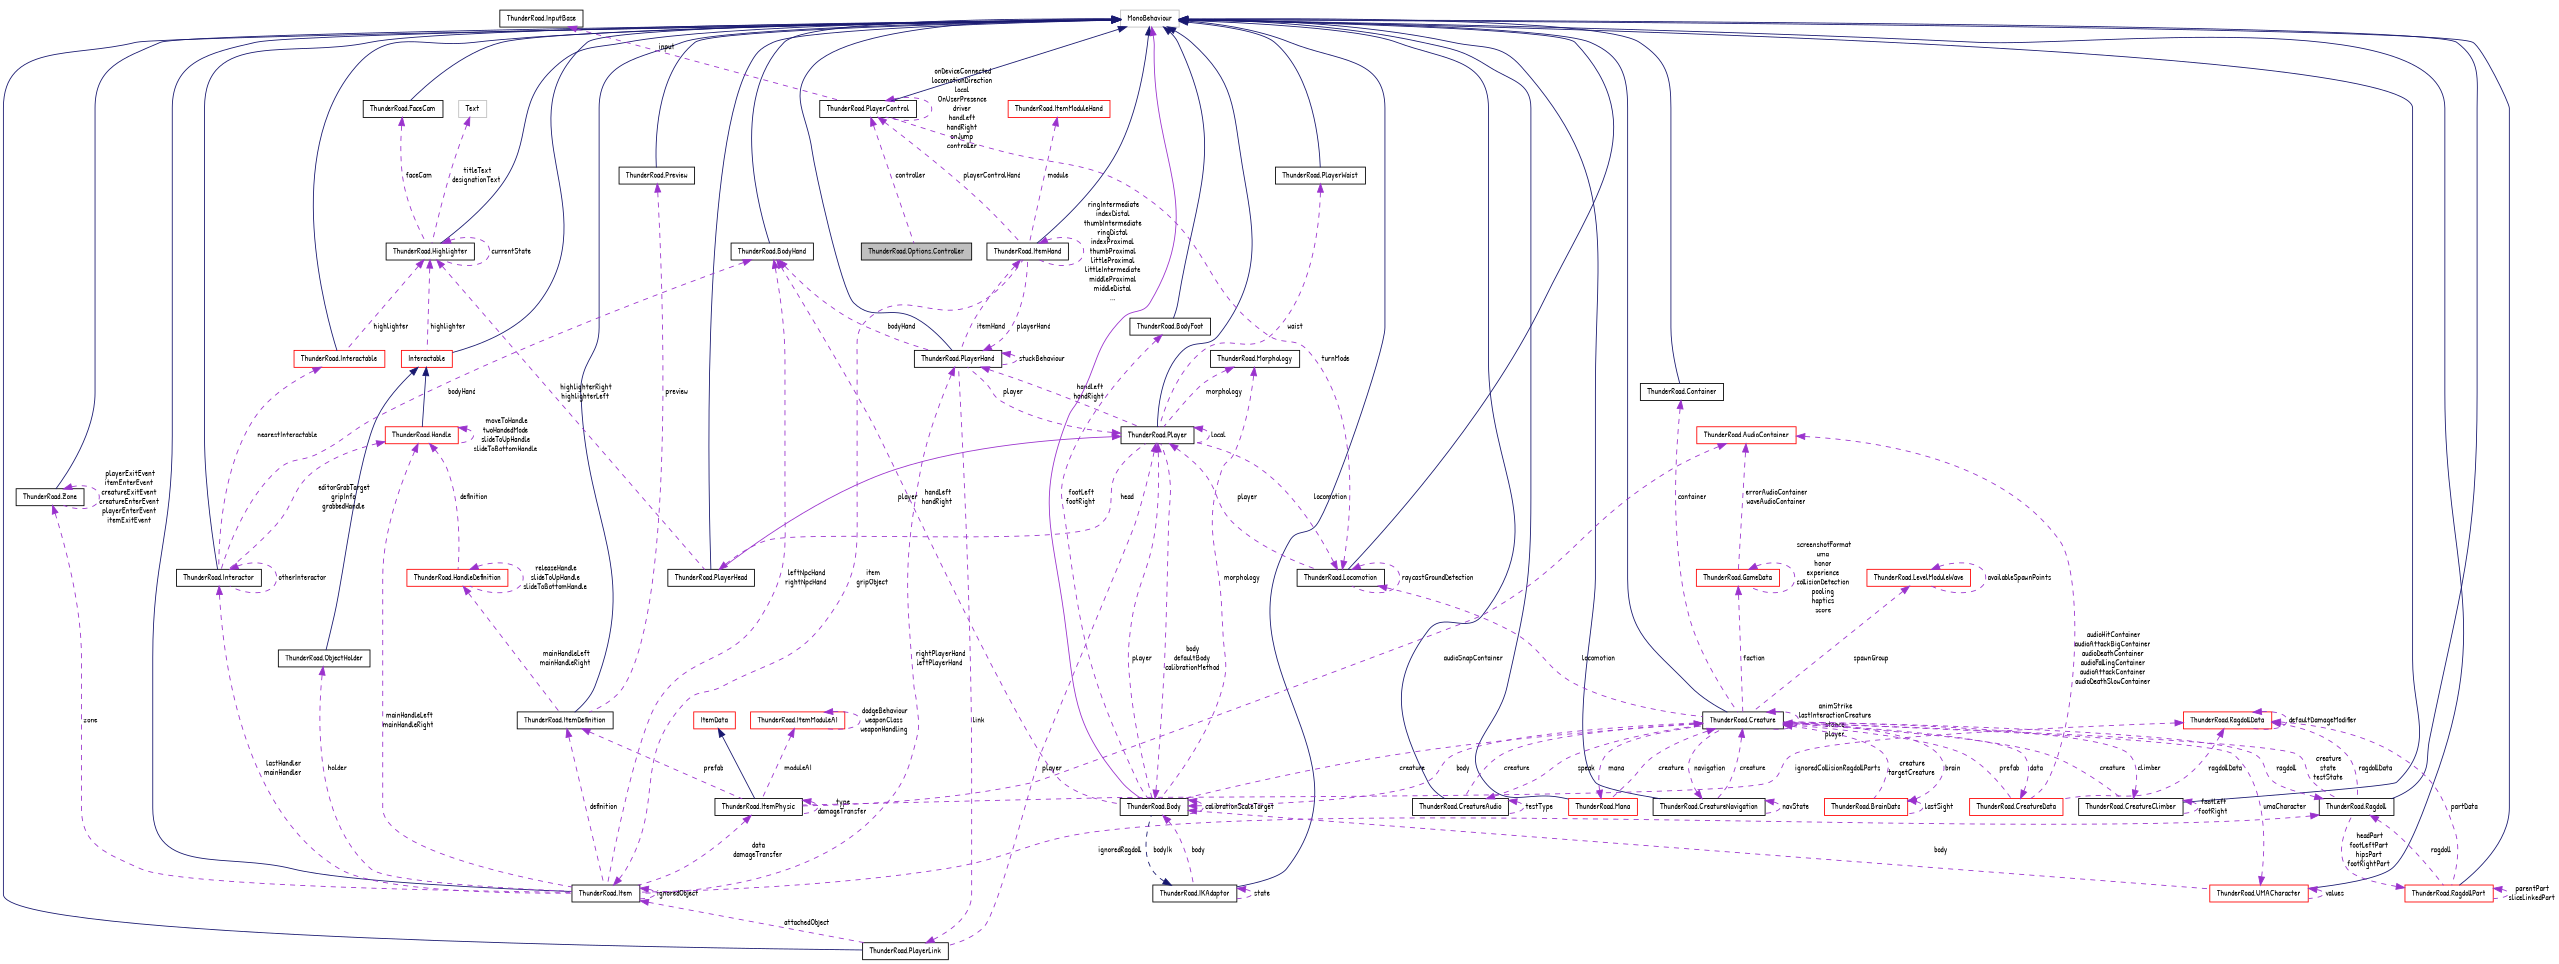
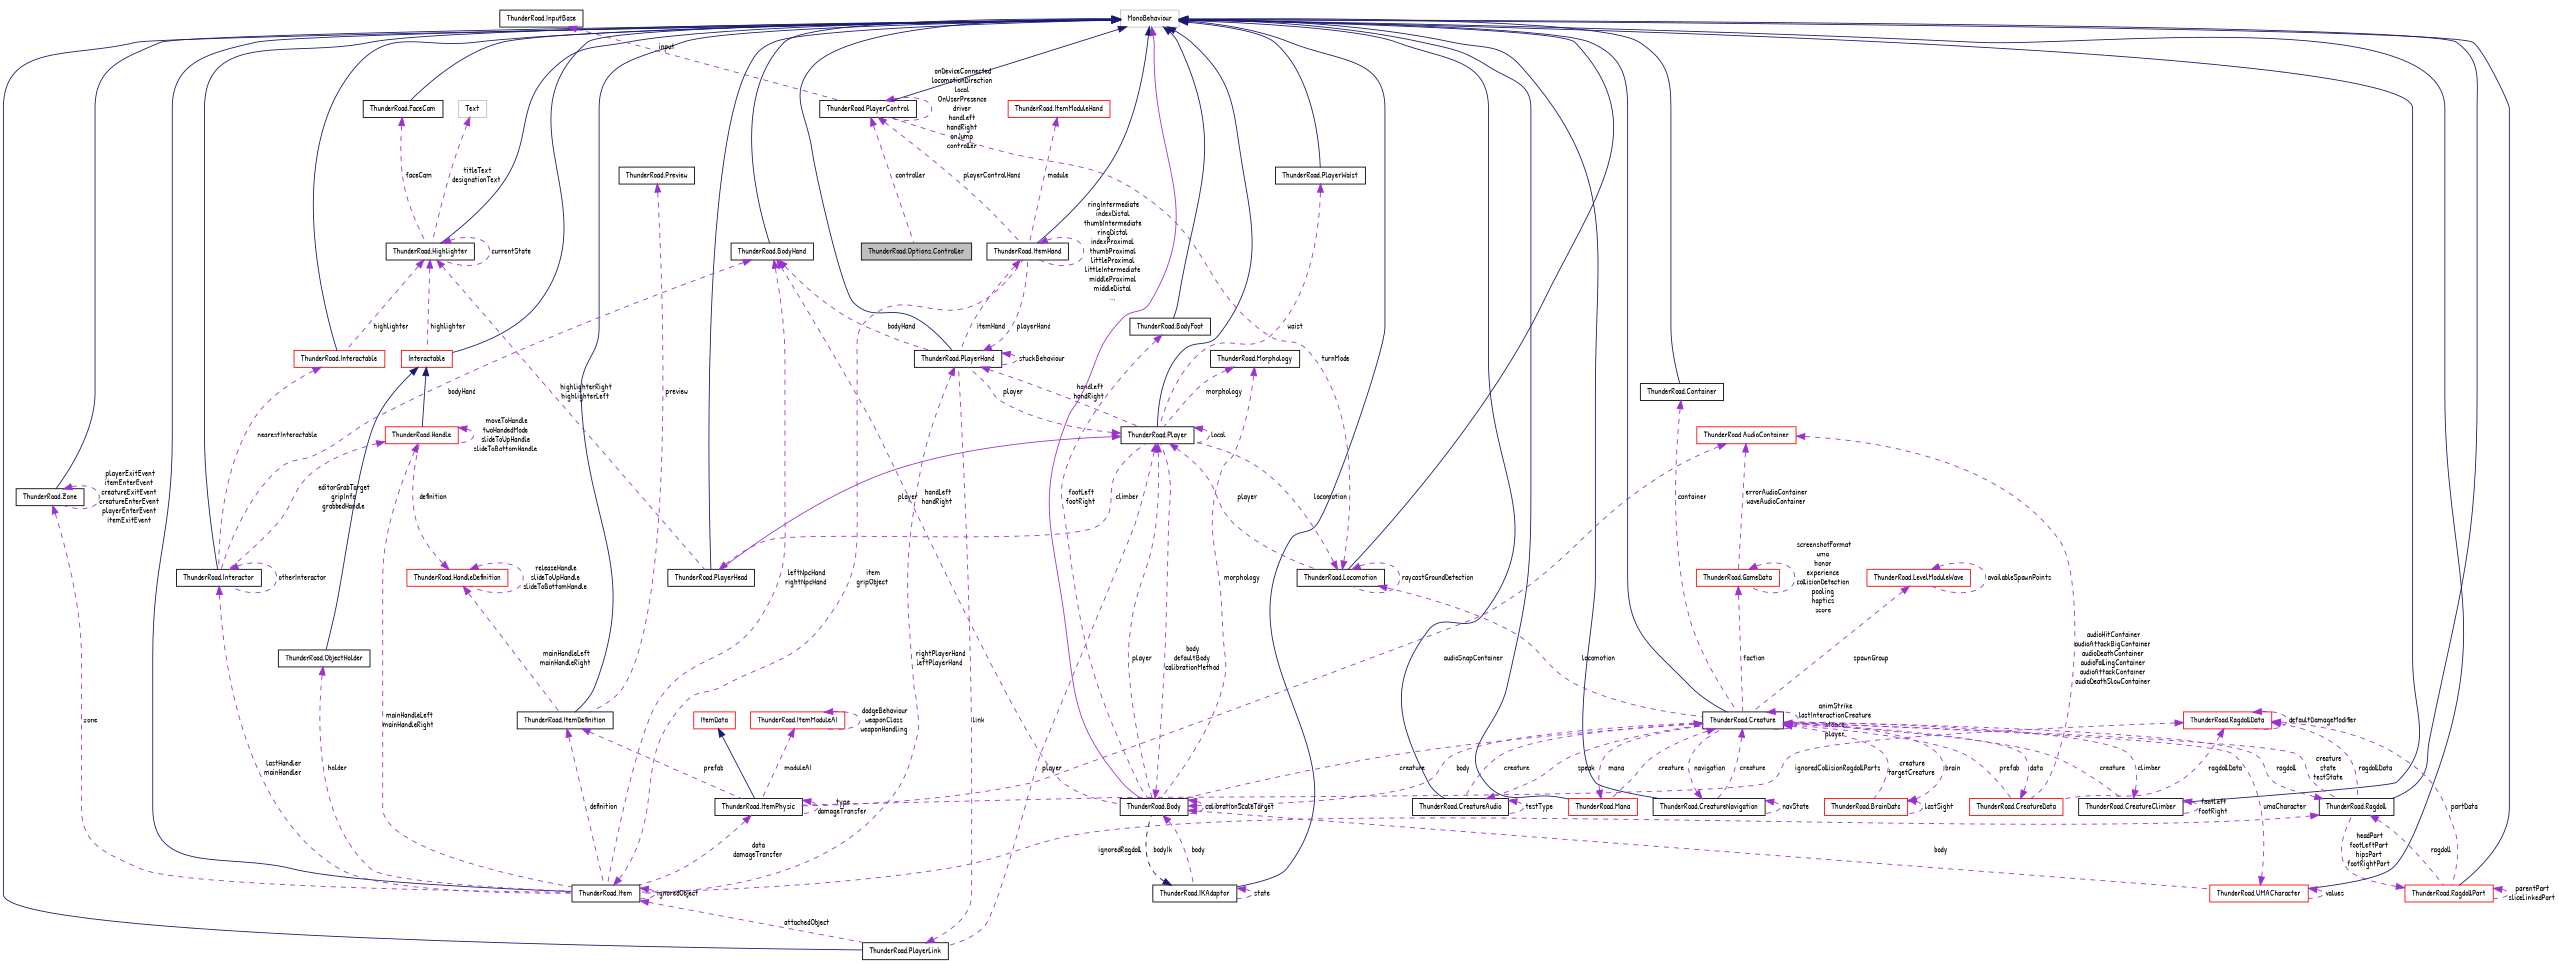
edge "ThunderRoad.Preview" -> "MonoBehaviour": removed
edge "ThunderRoad.Player" -> "ThunderRoad.PlayerHead": label " head" -> " climber"
edge "ThunderRoad.HandleDefinition" -> "ThunderRoad.Handle": reversed
